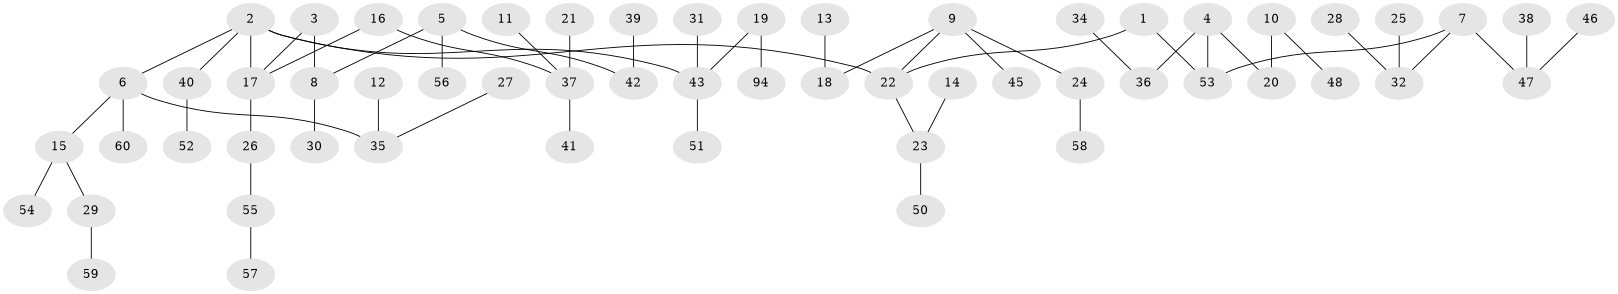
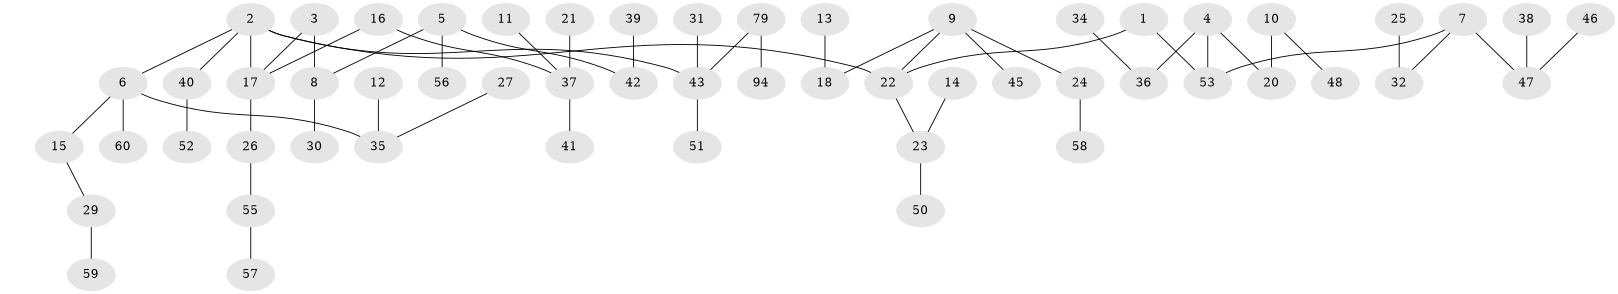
node "19": label "19" -> "79"
node "28": removed
node "54": removed
